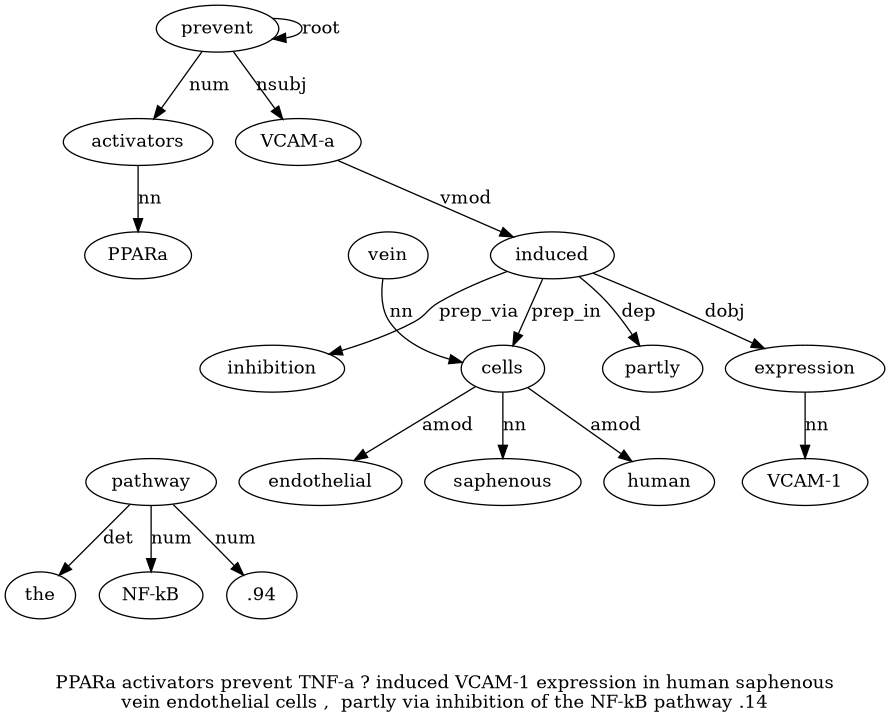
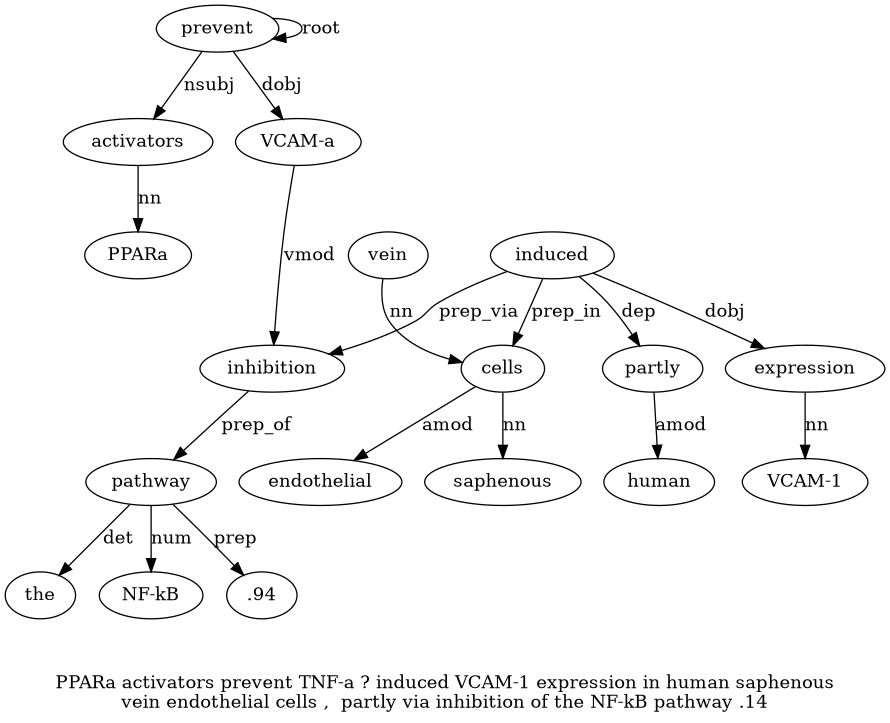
edge "prevent" -> "activators": label "num" -> "nsubj"
edge "prevent" -> "VCAM-a": label "nsubj" -> "dobj"
edge "VCAM-a" -> "induced": now "VCAM-a" -> "inhibition"
edge "inhibition" -> "pathway": added, label "prep_of"
edge "cells" -> "human": now "partly" -> "human"
edge "pathway" -> ".94": label "num" -> "prep"
